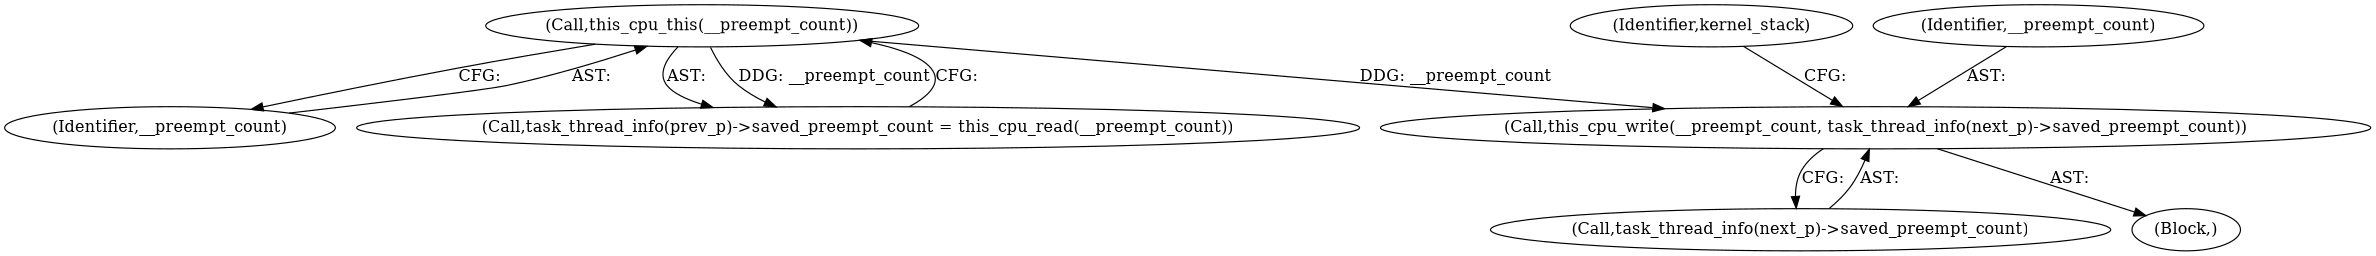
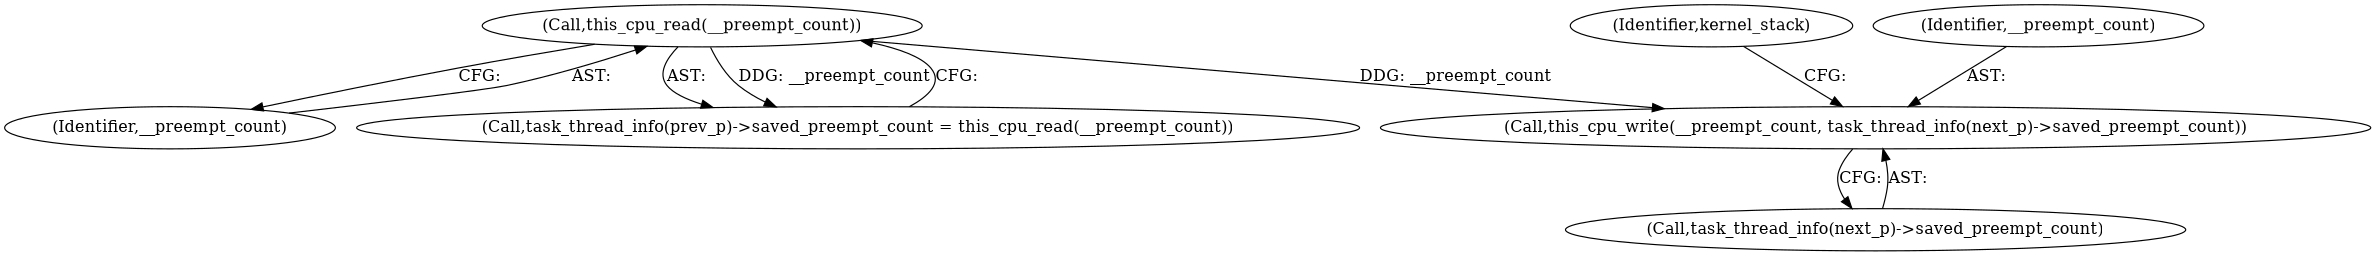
node "(Call,this_cpu_this(__preempt_count))": label "(Call,this_cpu_this(__preempt_count))" -> "(Call,this_cpu_read(__preempt_count))"
node "(Block,)": removed
